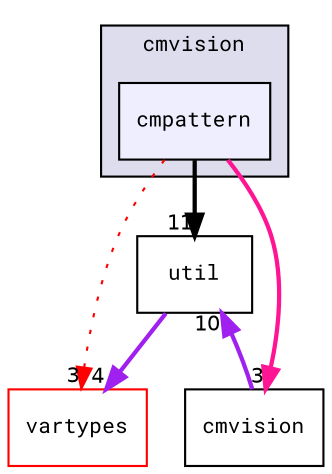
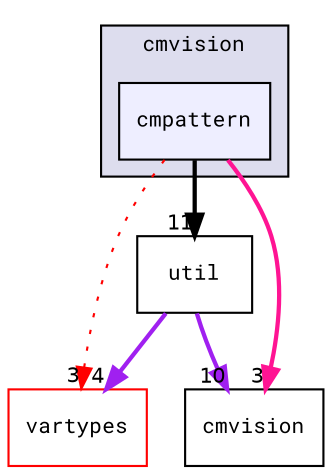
edge "cmvision" -> "util": reversed
